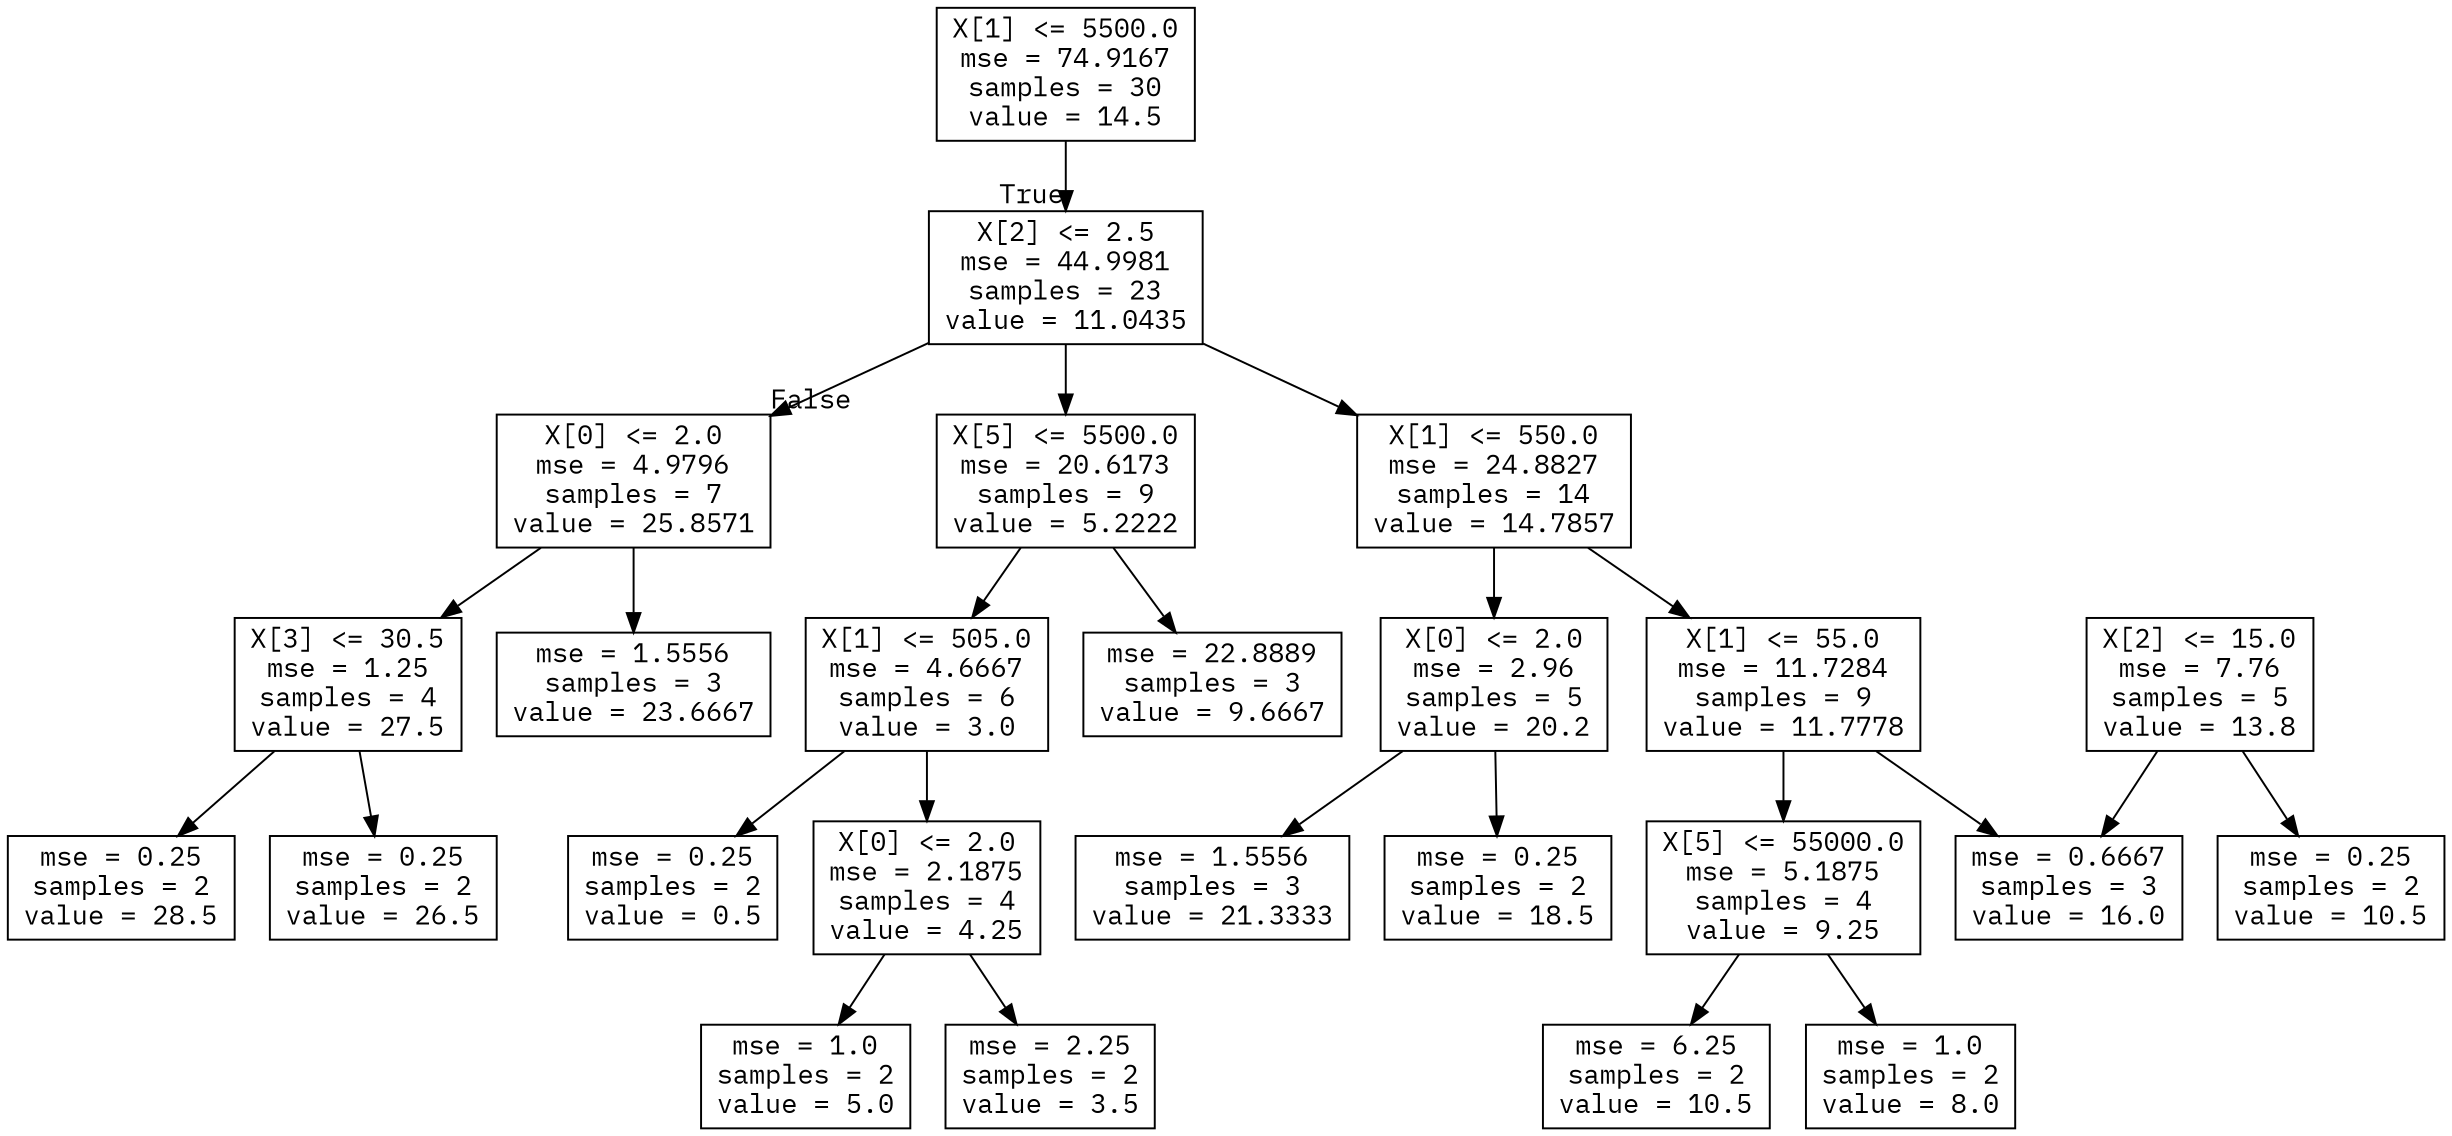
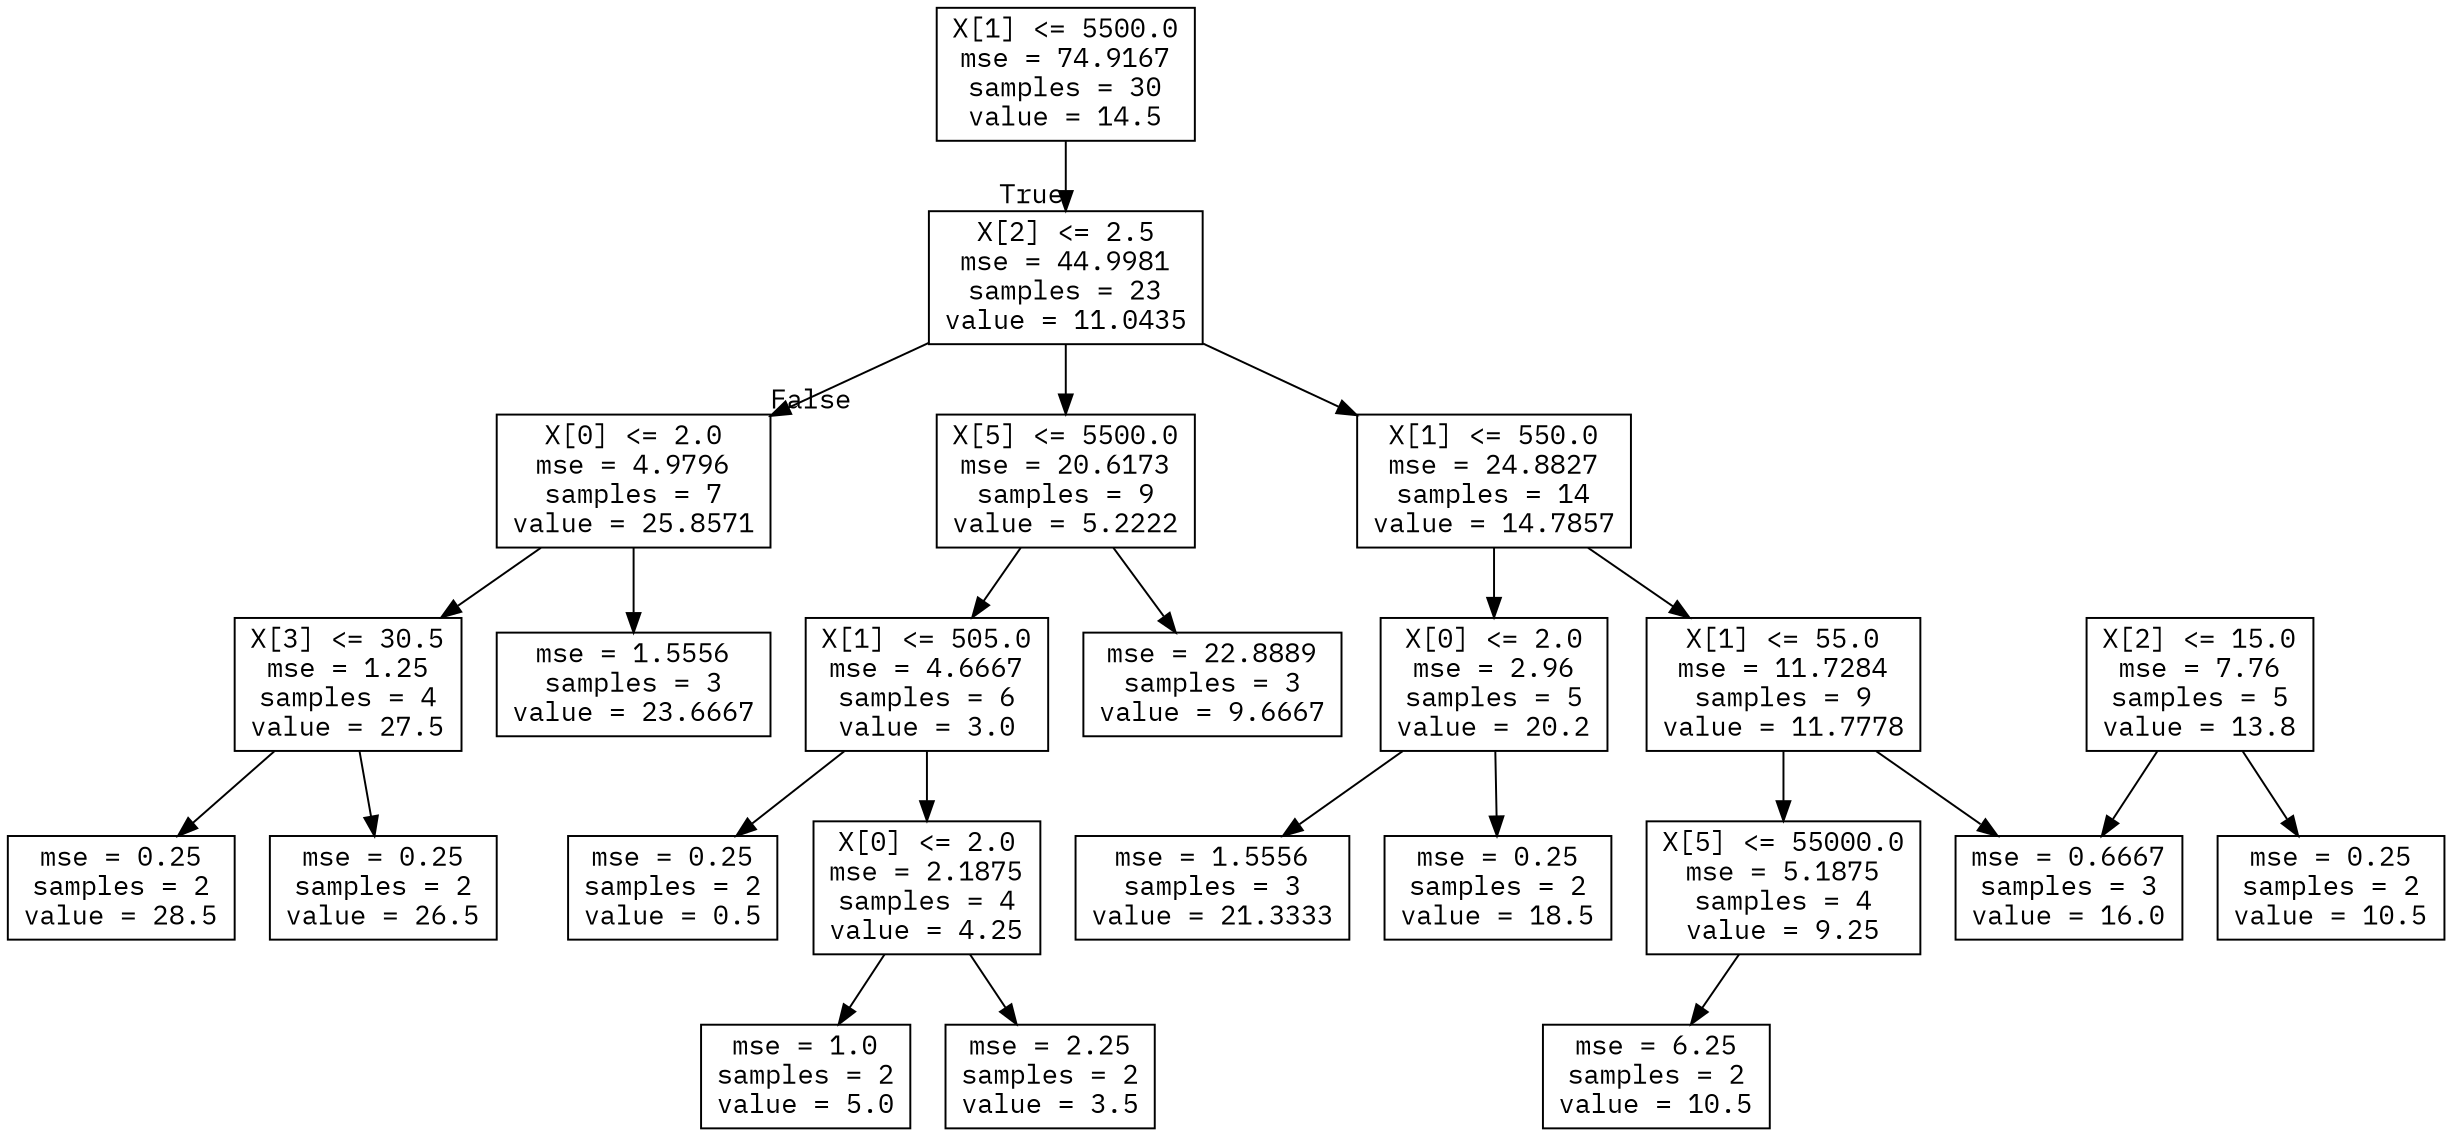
node "mse = 1.0 samples = 2 value = 8.0": removed
